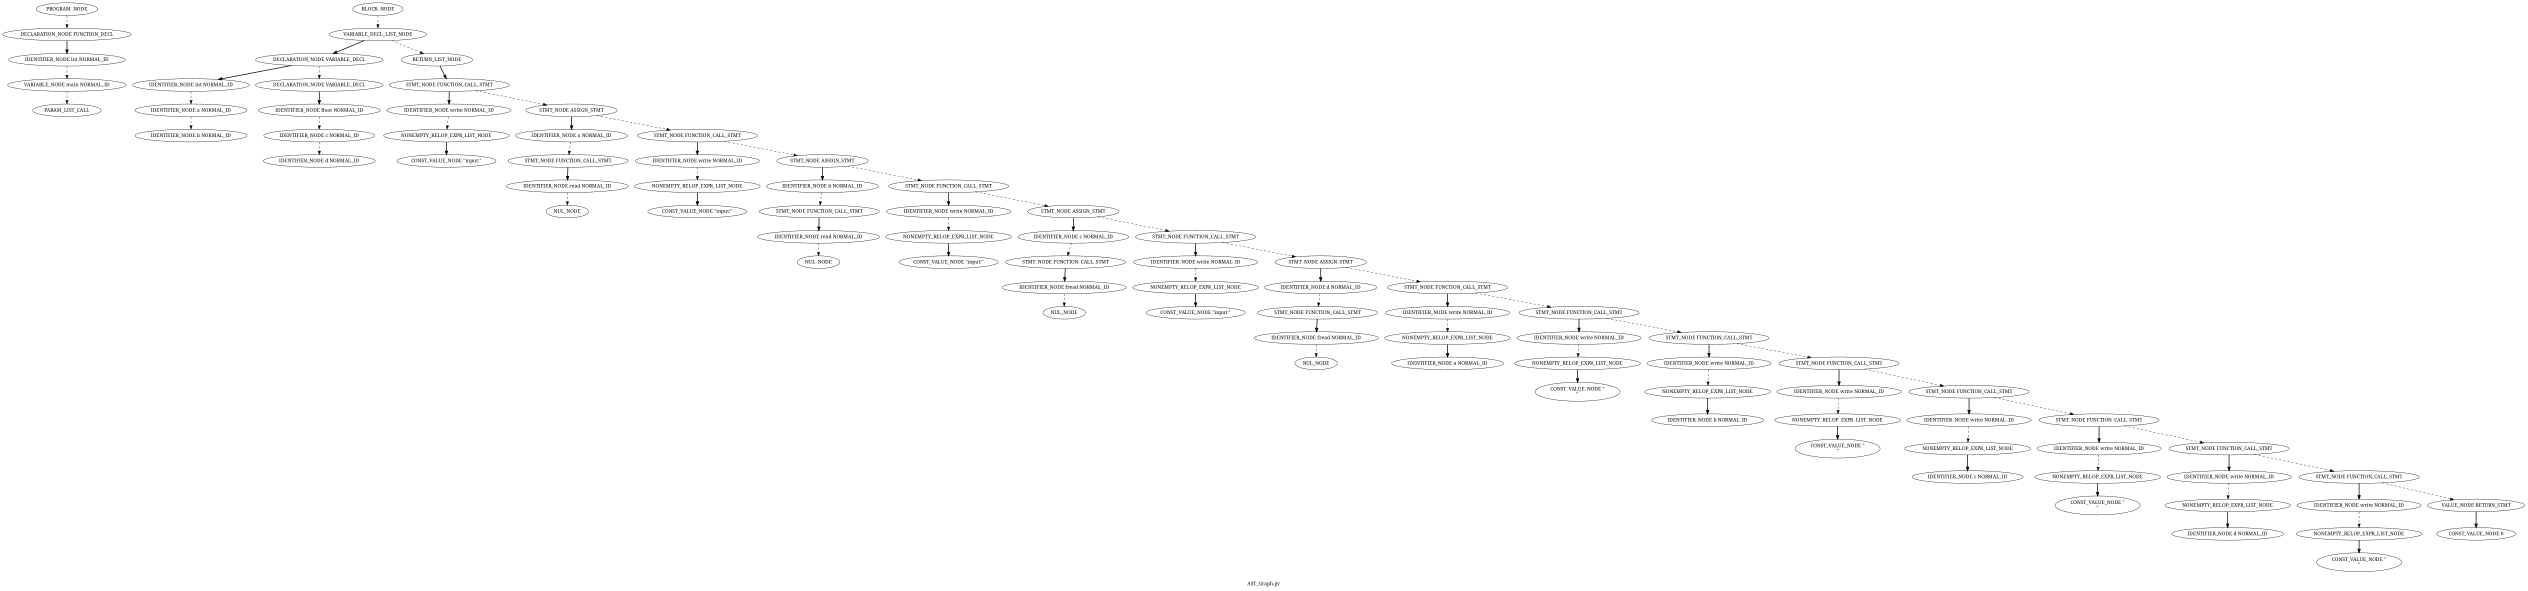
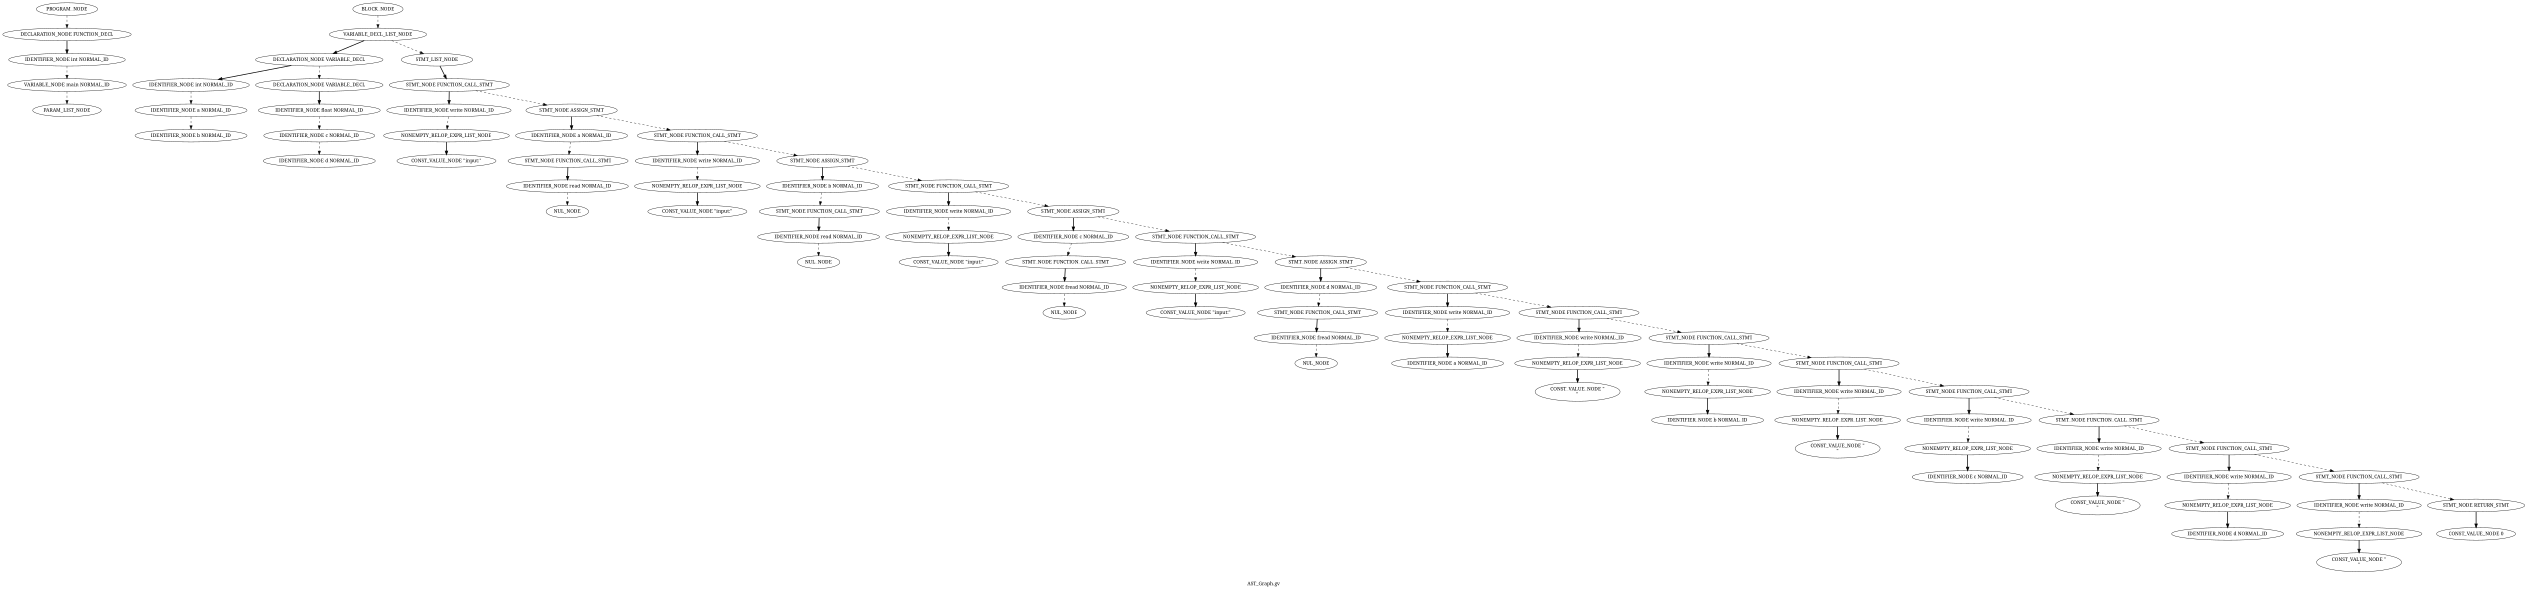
node "RETURN_LIST_NODE": label "RETURN_LIST_NODE" -> "STMT_LIST_NODE"
node "PARAM_LIST_CALL": label "PARAM_LIST_CALL" -> "PARAM_LIST_NODE"
node "VALUE_NODE RETURN_STMT": label "VALUE_NODE RETURN_STMT" -> "STMT_NODE RETURN_STMT"
